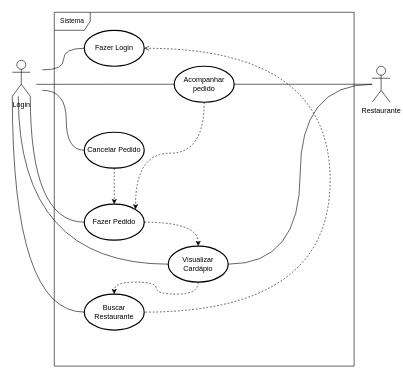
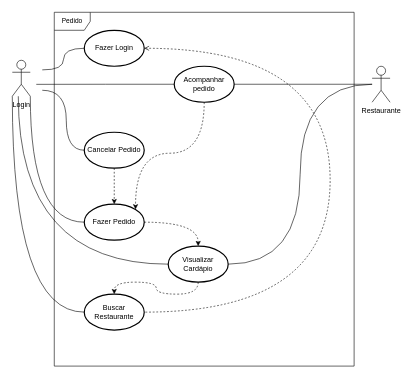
node "Sistema": label "Sistema" -> "Pedido"
